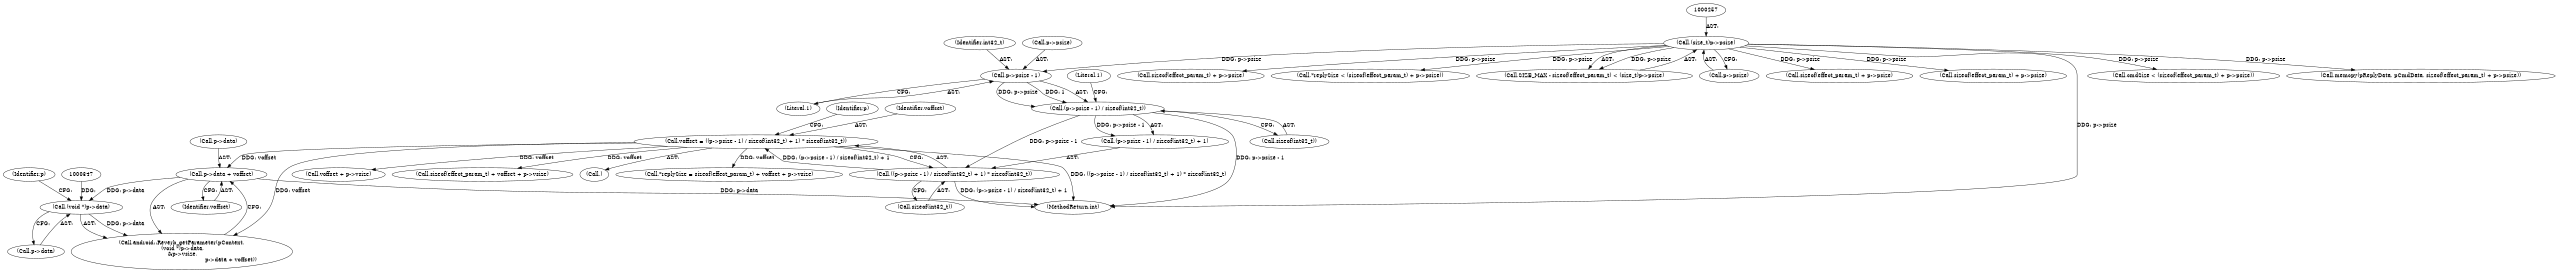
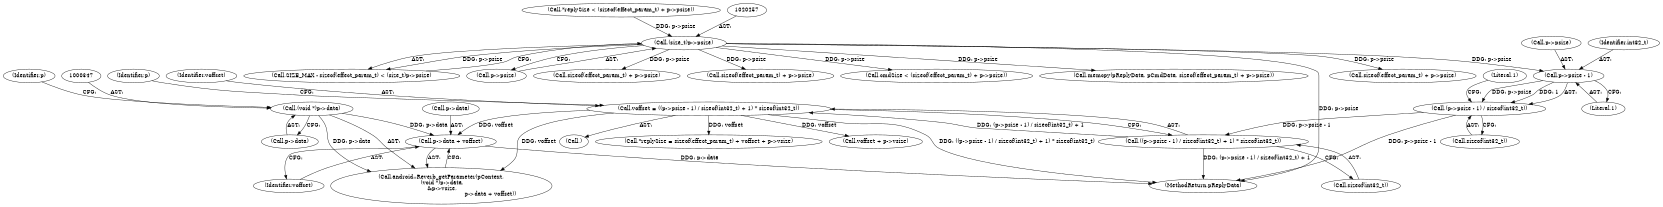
node "1000257": label "1000257" -> "1020257"
node "(Identifier,int32_t)": label "(Identifier,int32_t)" -> "(Identifier,int82_t)"
edge "(Call,(size_t)p->psize)" -> "(Call,*replySize < (sizeof(effect_param_t) + p->psize))": reversed
edge "(Call,SIZE_MAX - sizeof(effect_param_t) < (size_t)p->psize)" -> "(Call,(size_t)p->psize)": label "AST: " -> "CFG: "
node "(Call,(p->psize - 1) / sizeof(int32_t) + 1)": removed
node "(Call,sizeof(effect_param_t) + voffset + p->vsize)": removed
edge "(Call,p->data + voffset)" -> "(Call,(void *)p->data)": reversed
edge "1000347" -> "(Call,(void *)p->data)": label "DDG: " -> "AST: "
node "(MethodReturn,int)": label "(MethodReturn,int)" -> "(MethodReturn,pReplyData)"
